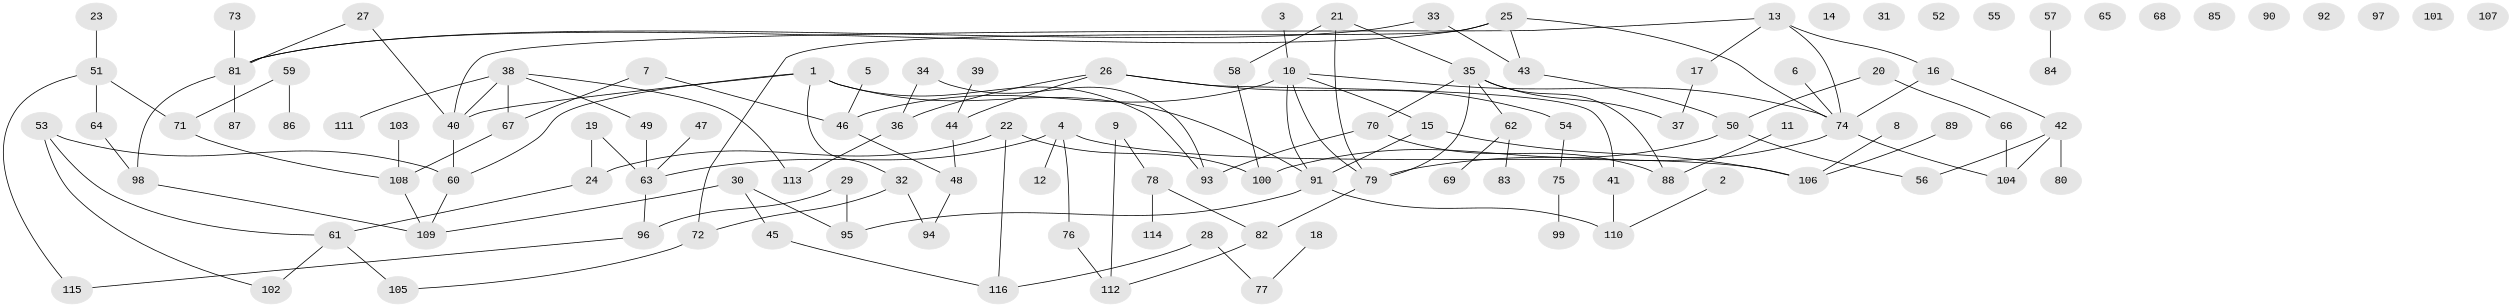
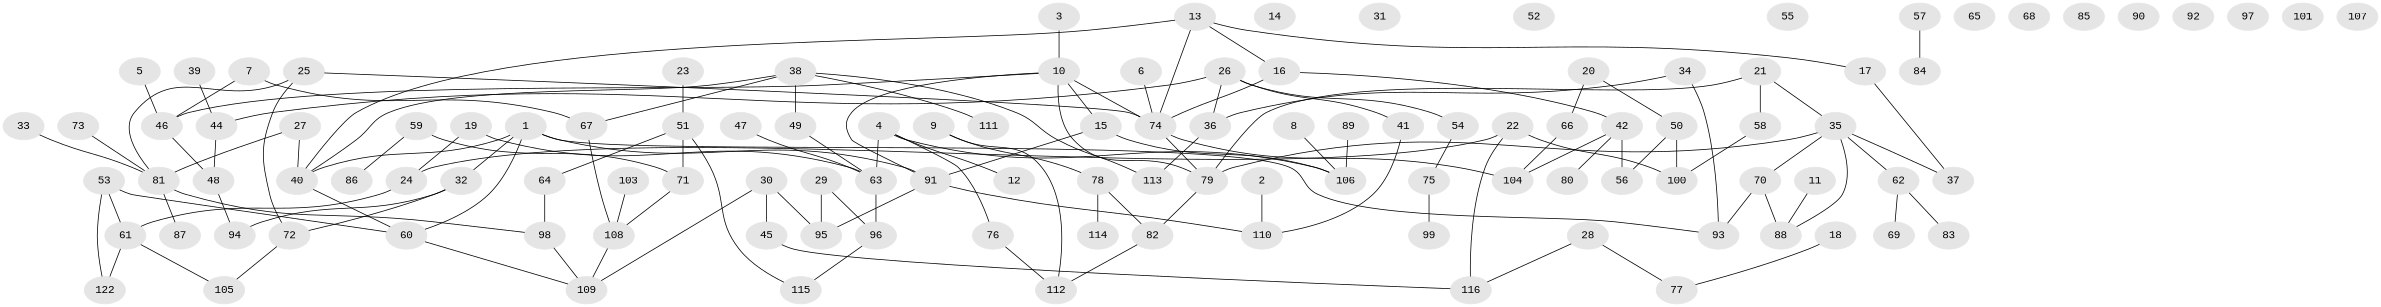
node "43": removed
node "102": label "102" -> "122"
